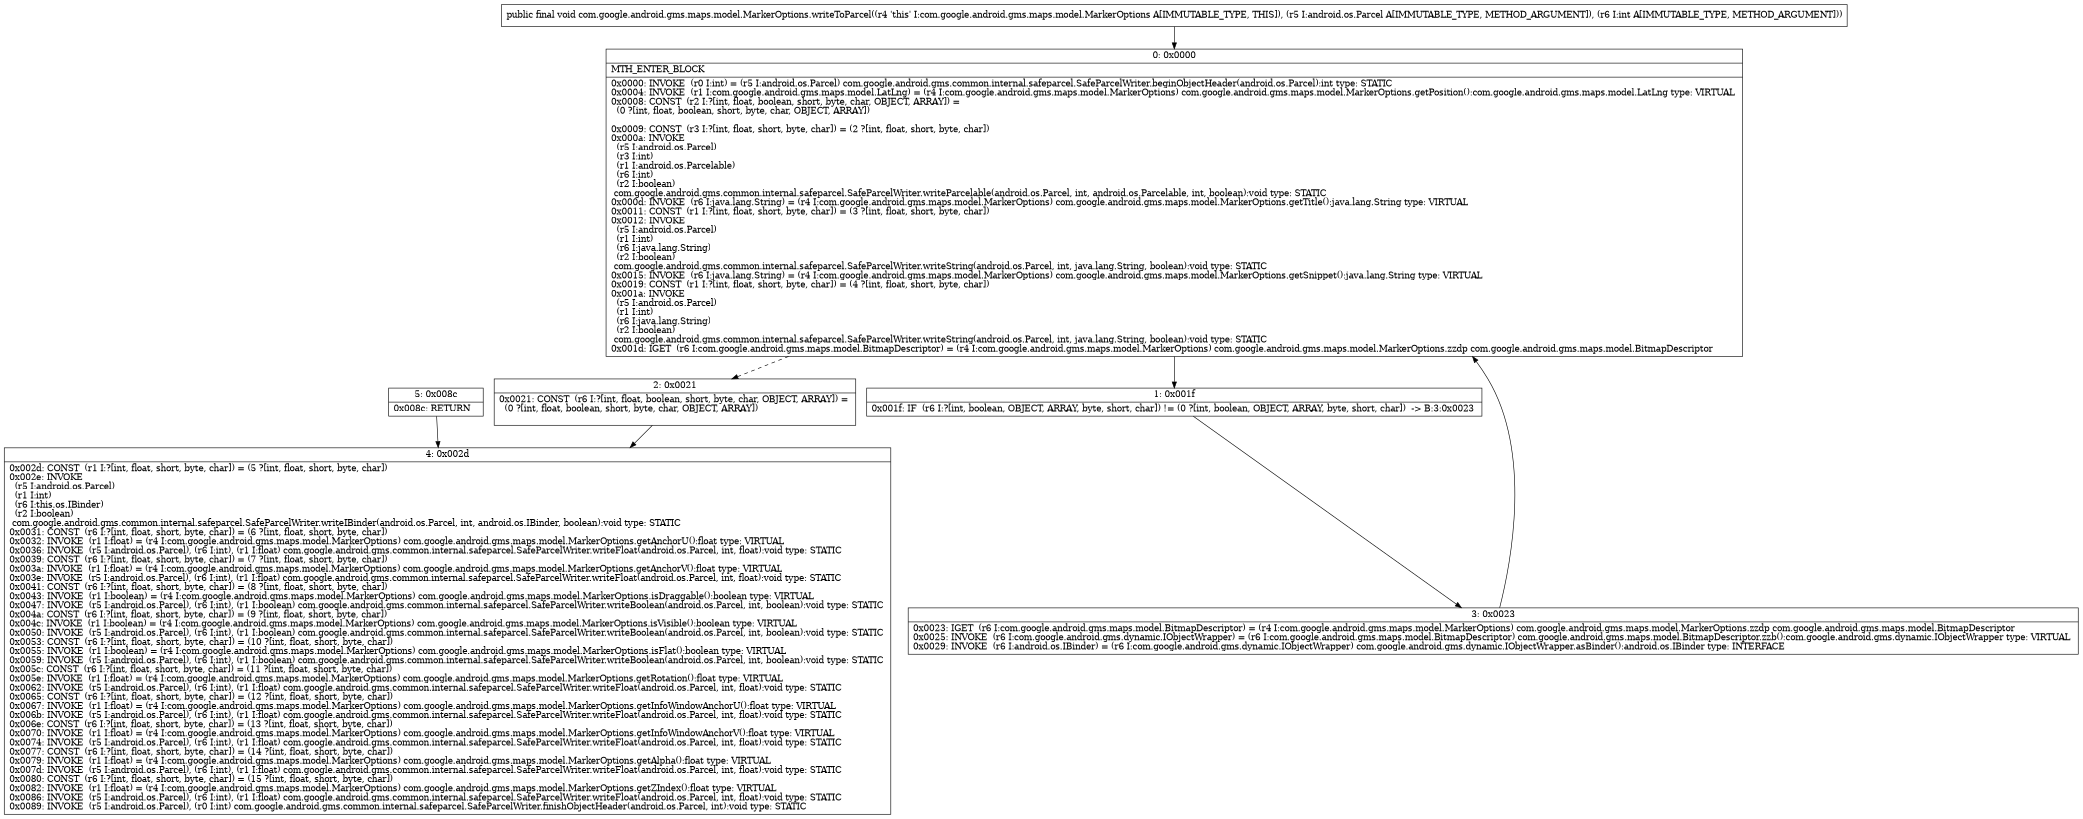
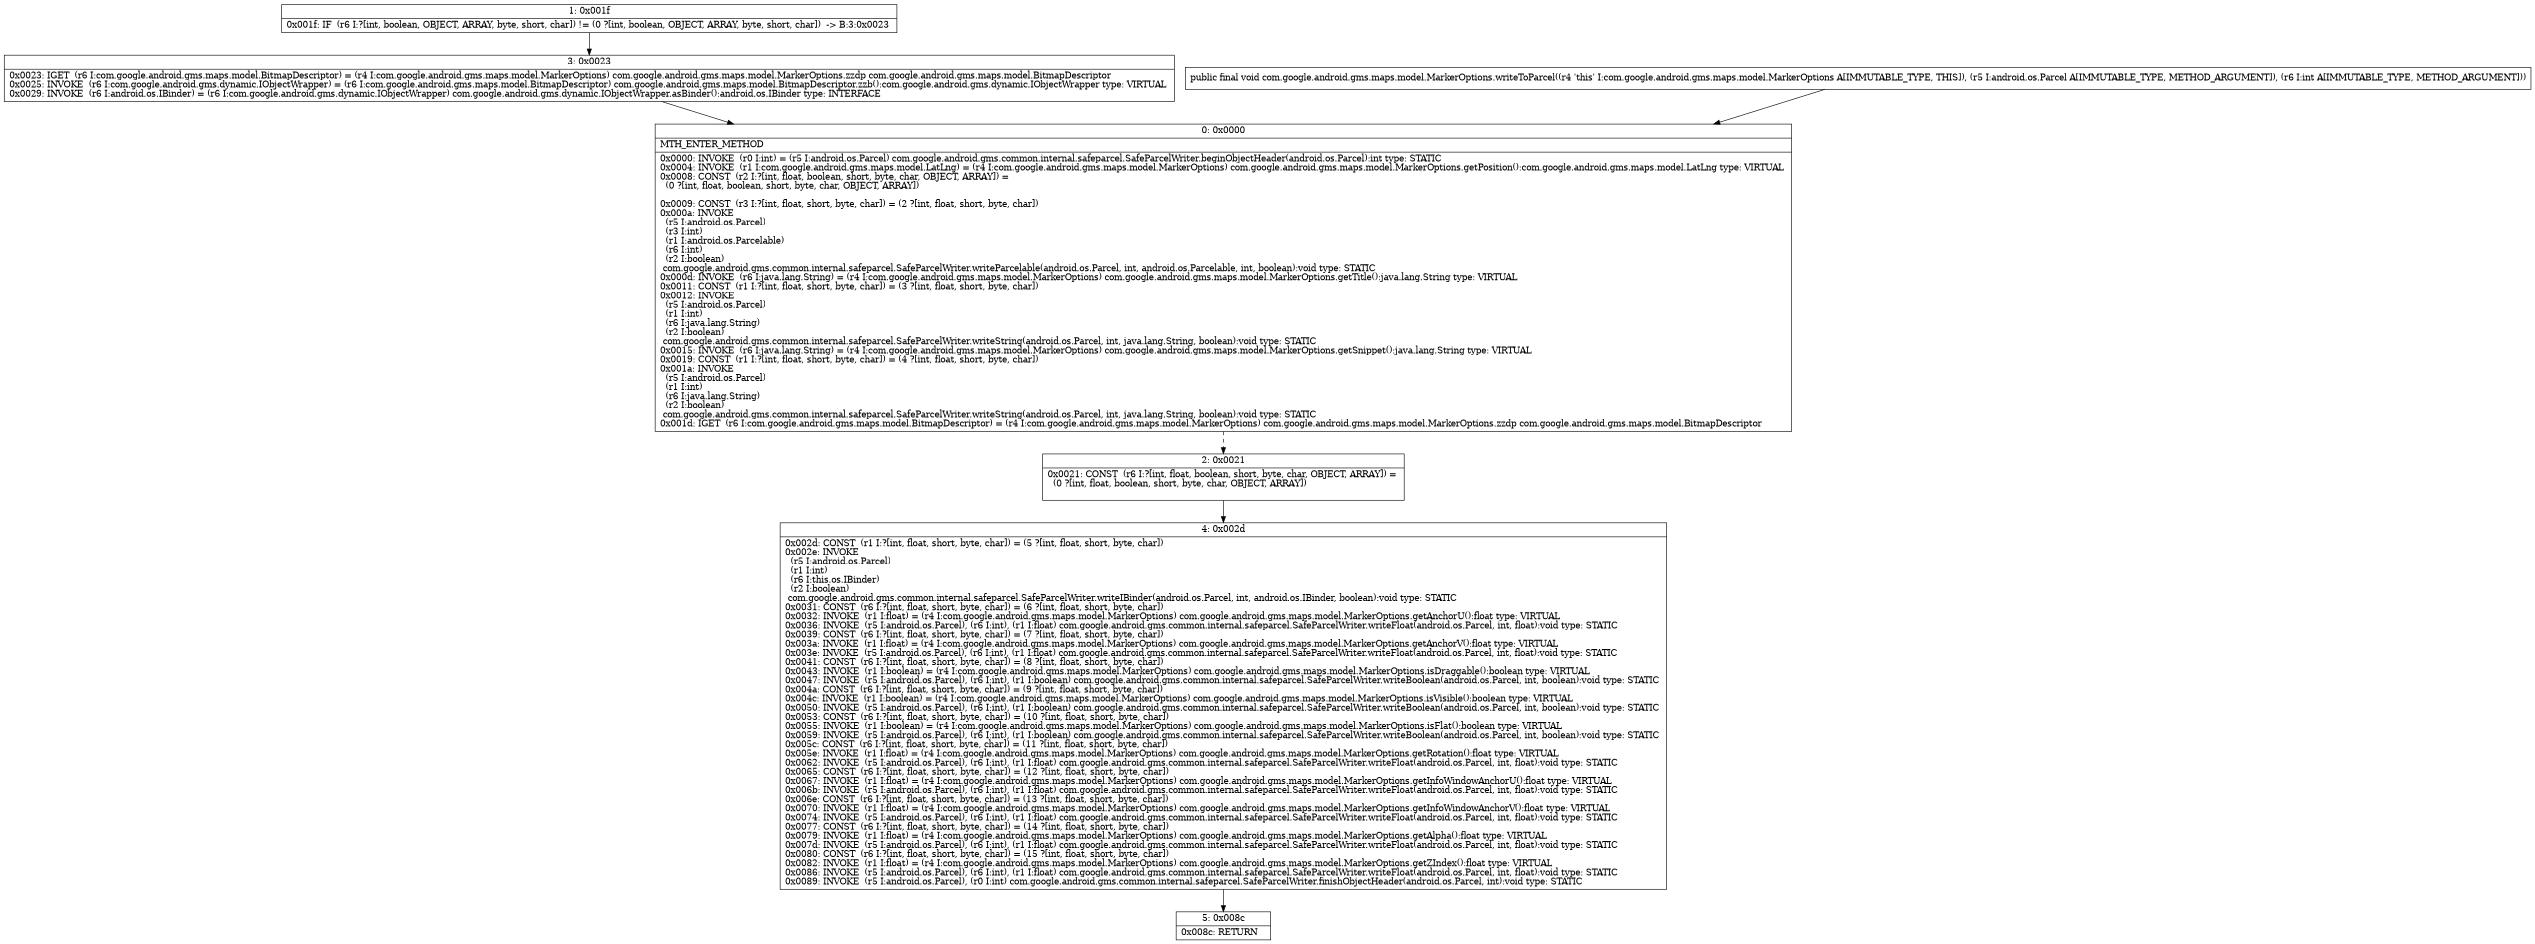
node "0: 0x0000": text "MTH_ENTER_BLOCK" -> "MTH_ENTER_METHOD"
edge "0: 0x0000" -> "1: 0x001f": removed
edge "5: 0x008c" -> "4: 0x002d": reversed
